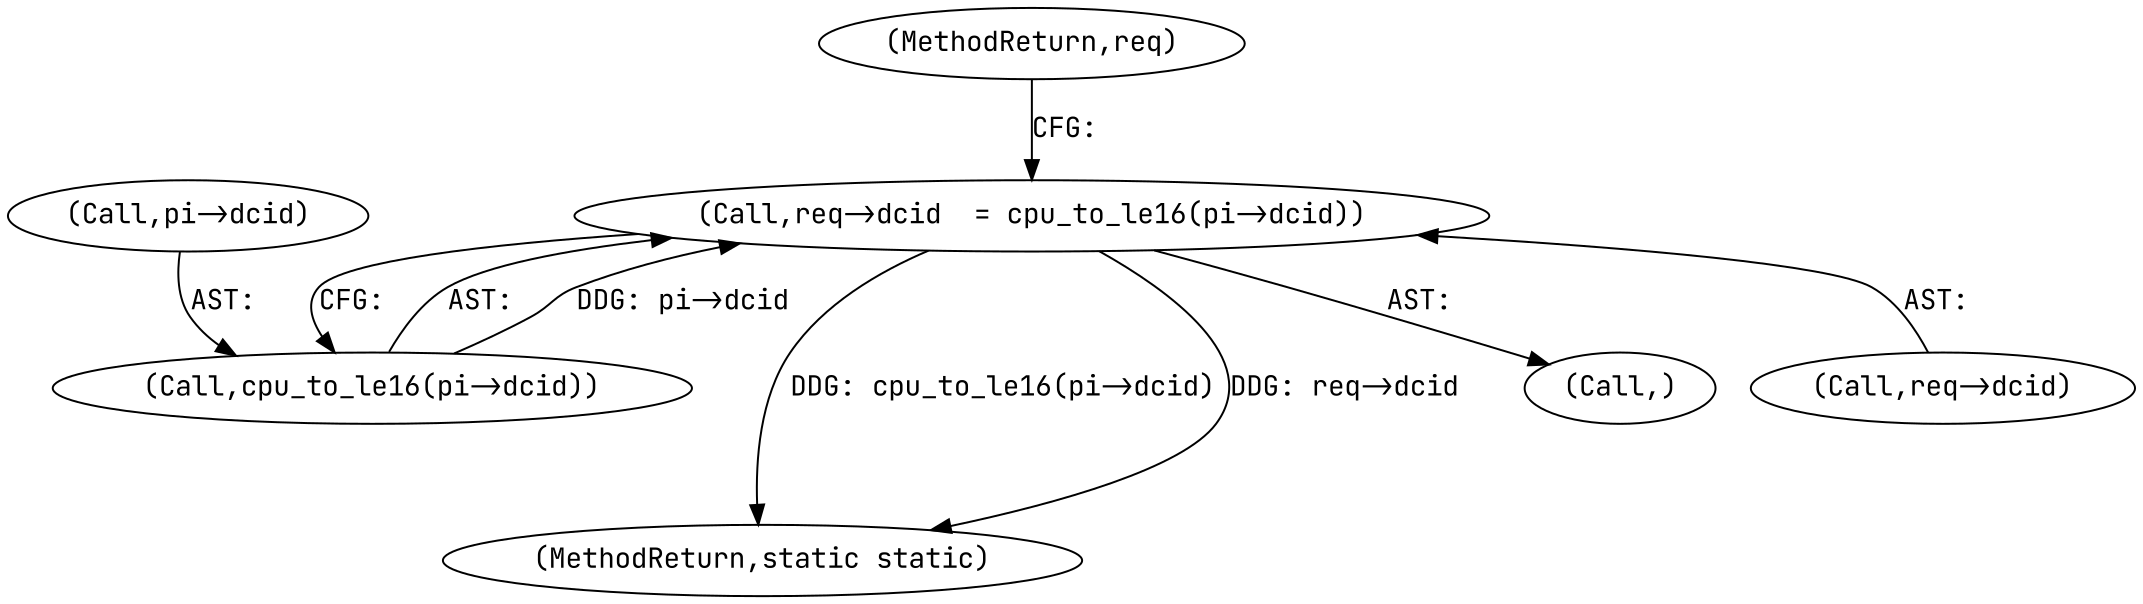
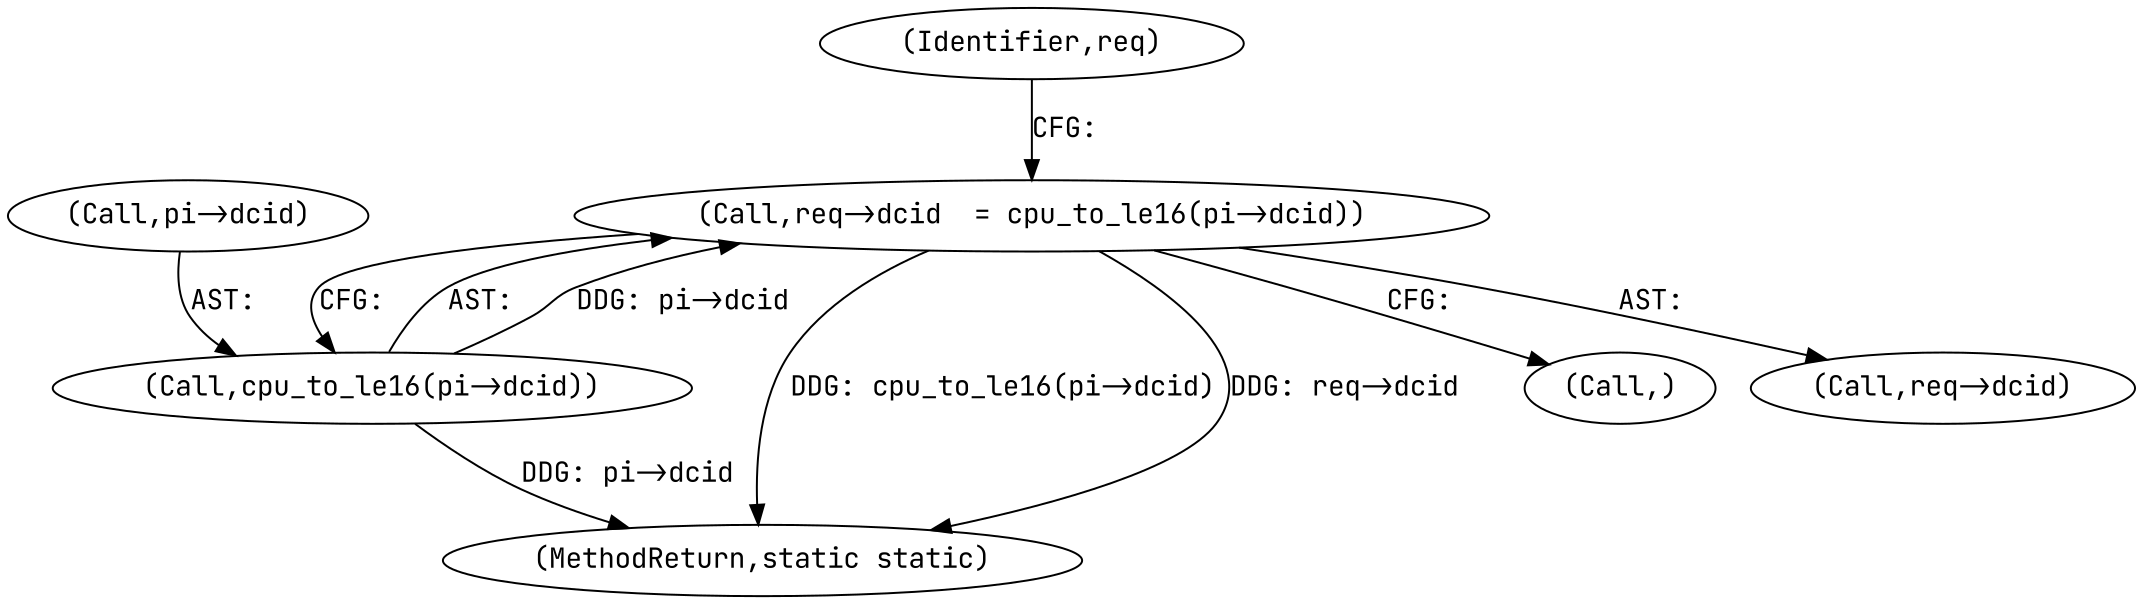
node "(MethodReturn,req)": label "(MethodReturn,req)" -> "(Identifier,req)"
edge "(Call,req->dcid)" -> "(Call,req->dcid  = cpu_to_le16(pi->dcid))": reversed
edge "(Call,req->dcid  = cpu_to_le16(pi->dcid))" -> "(Call,)": label "AST: " -> "CFG: "
edge "(Call,cpu_to_le16(pi->dcid))" -> "(MethodReturn,static static)": added, label "DDG: pi->dcid"
